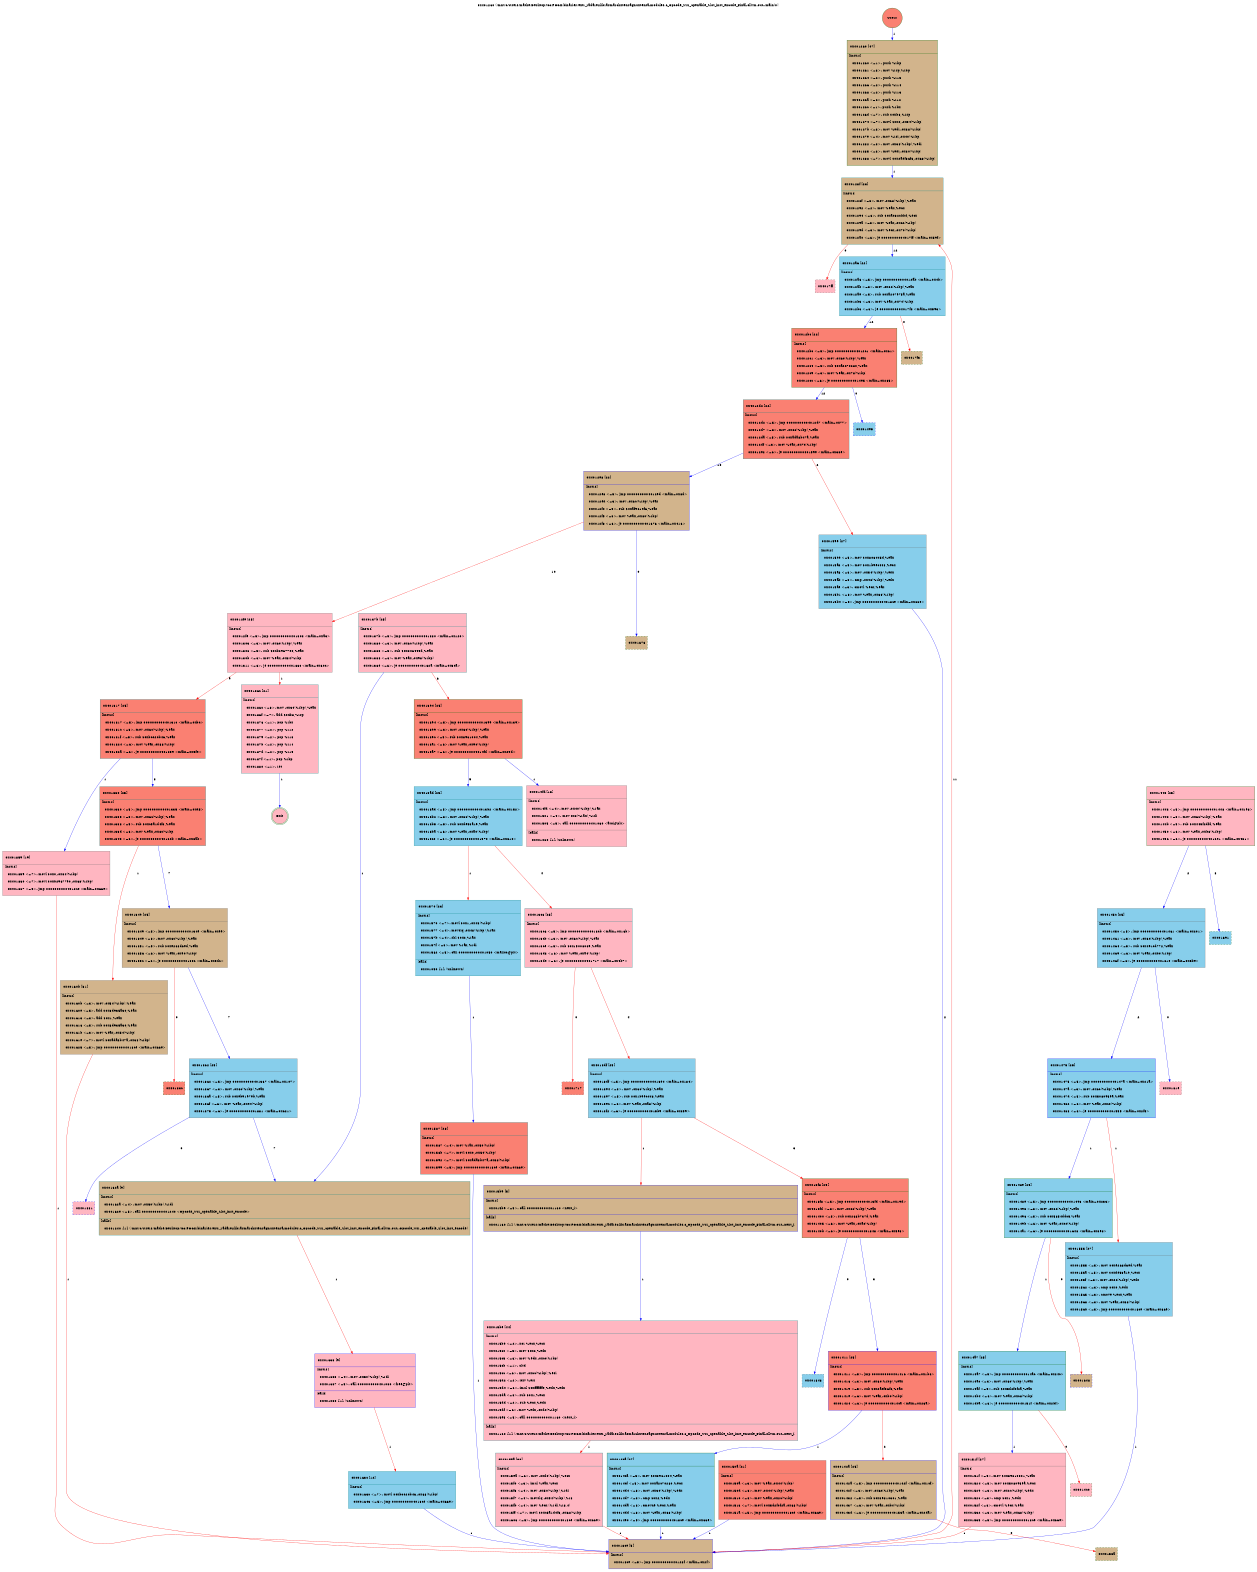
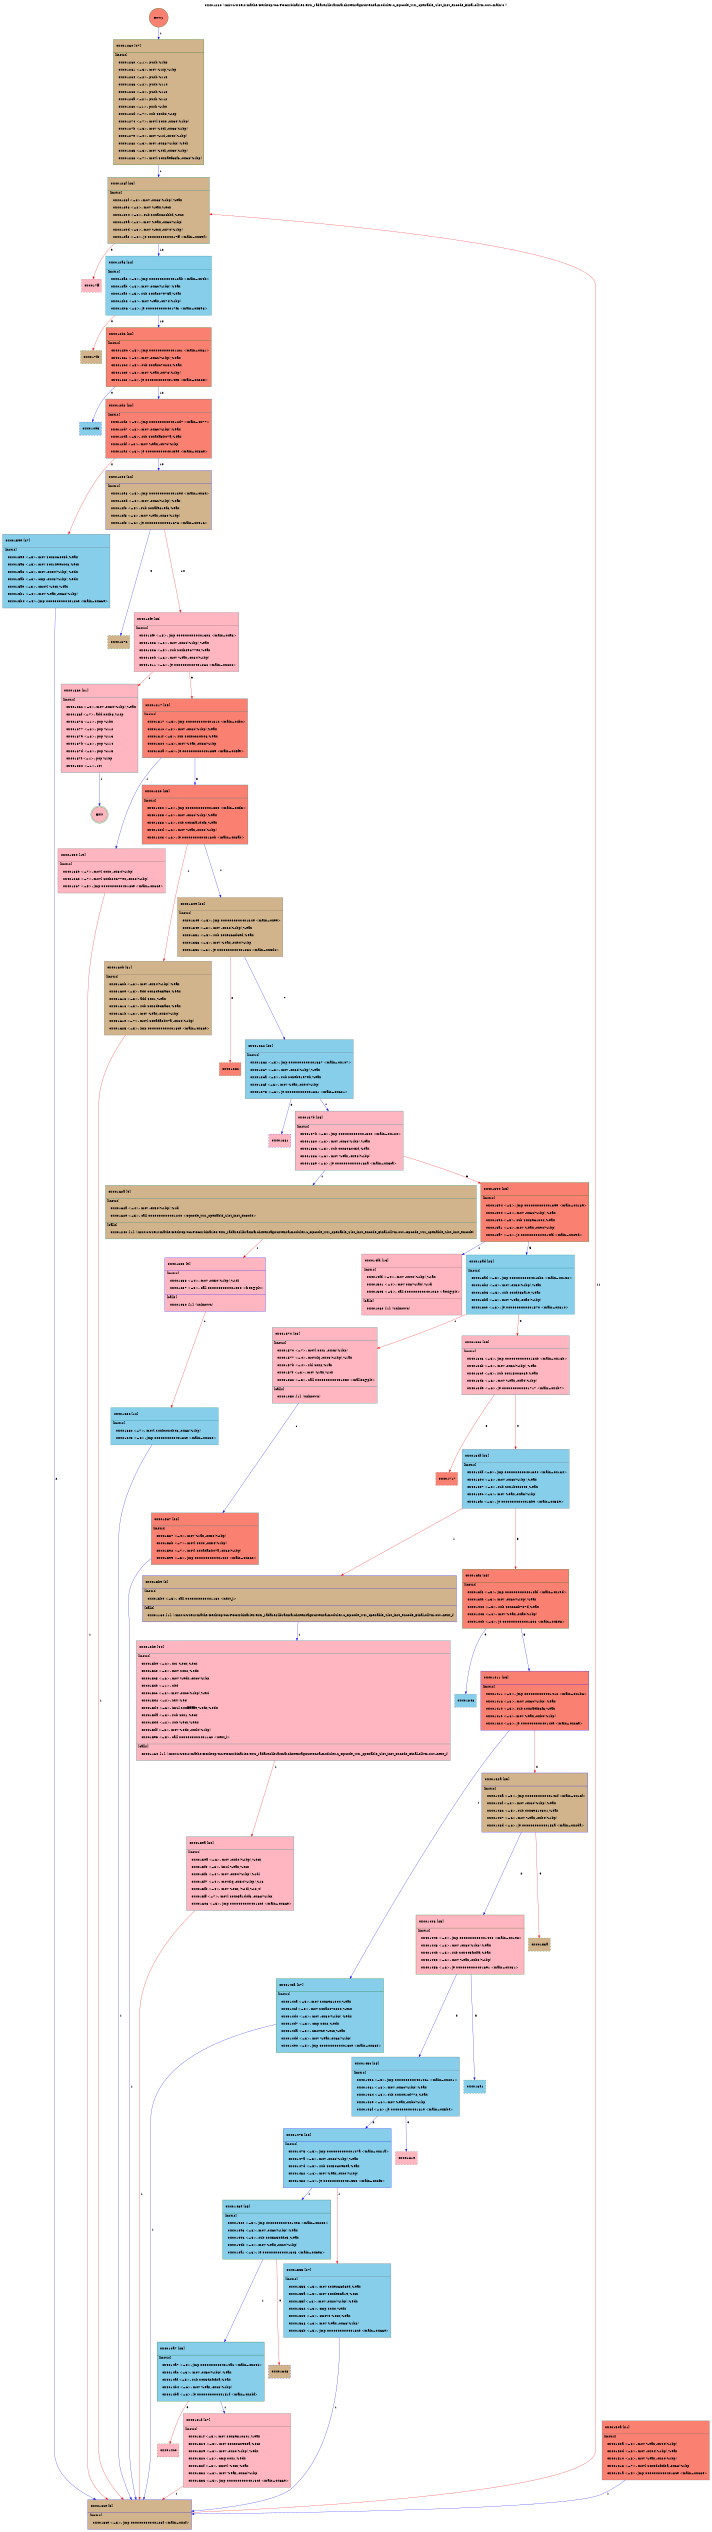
node "Users": label "Users" -> "Entry"
node "0x401570 [23]": fillcolor skyblue -> lightpink
edge "0x401362 [25]" -> "0x40162a [9]": now "0x401362 [25]" -> "0x40137b [25]"
edge "0x40142a [25]" -> "0x401443 [25]": added, label "2"
